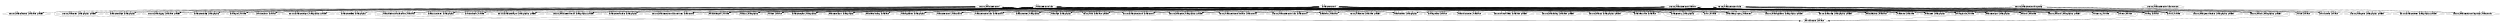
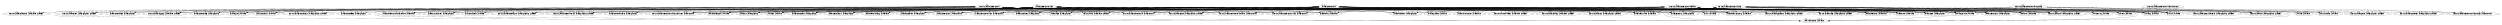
node "com.sun.javafx.event (javafx.base (qualified))": removed
node "javafx.beans.property (javafx.event)": label "javafx.beans.property (javafx.event)" -> "javafx.beans.property (javafx.base)"
